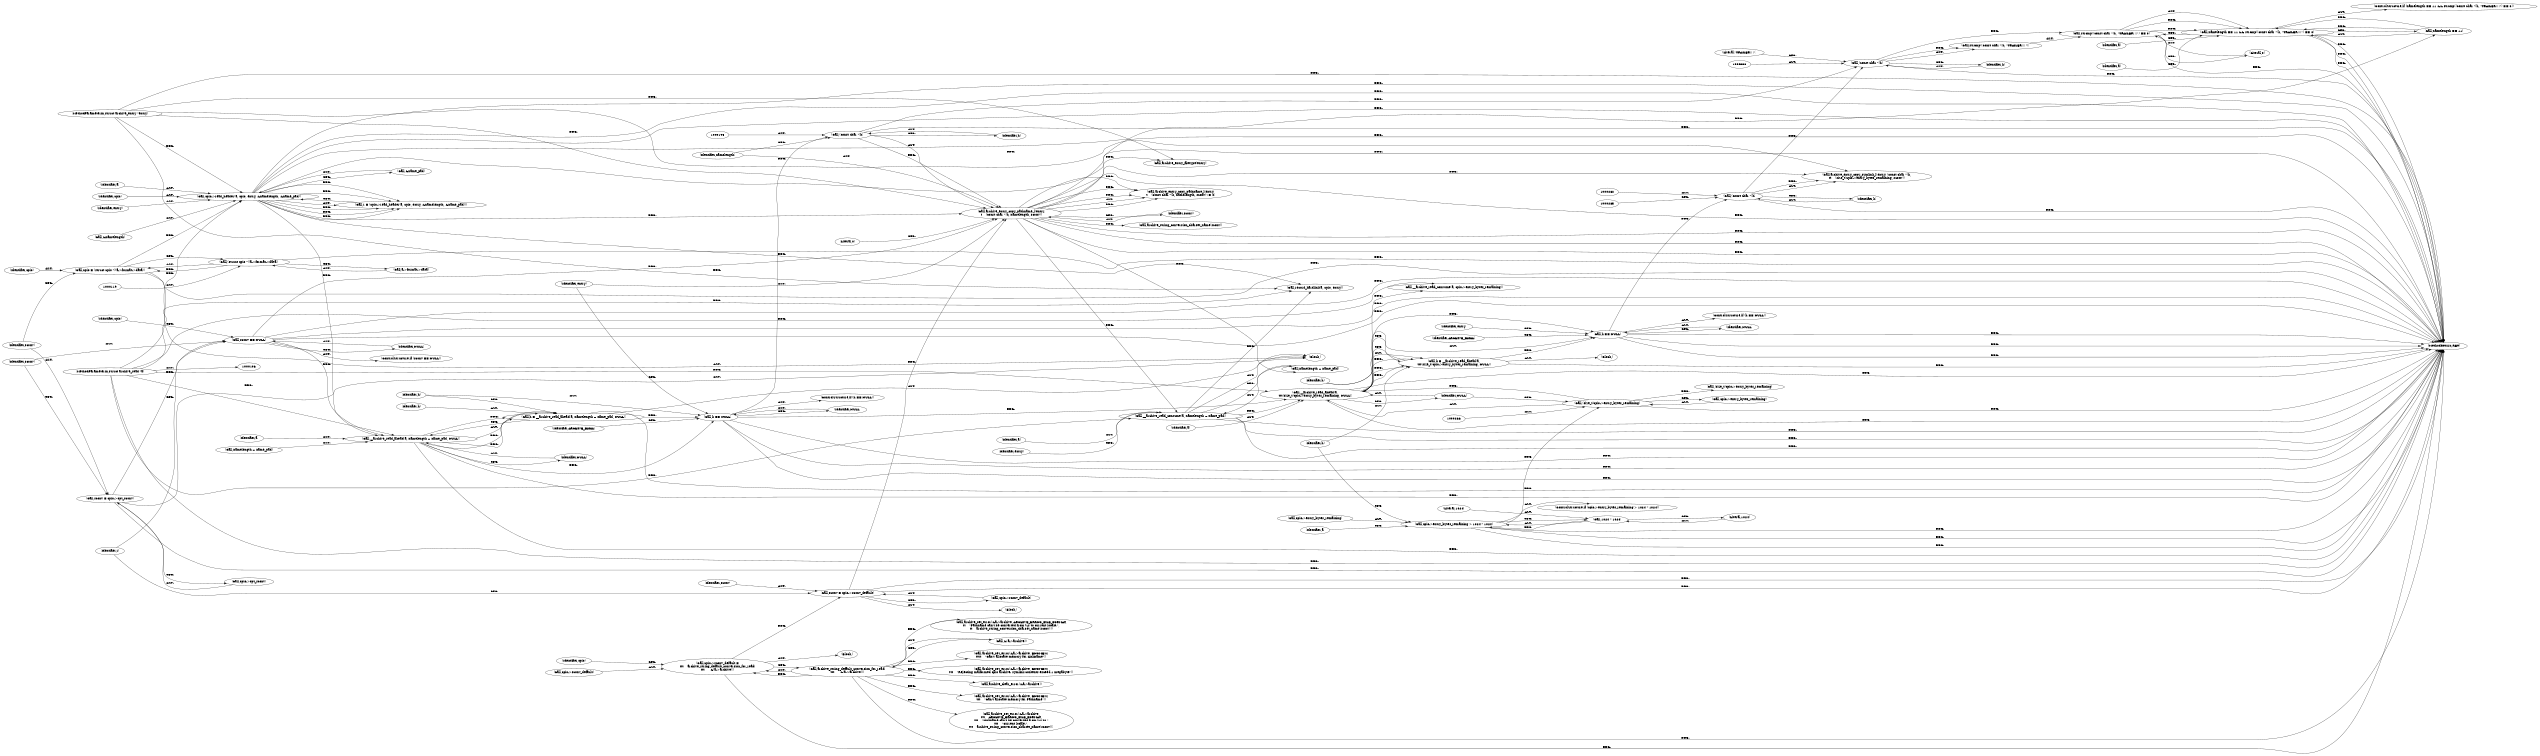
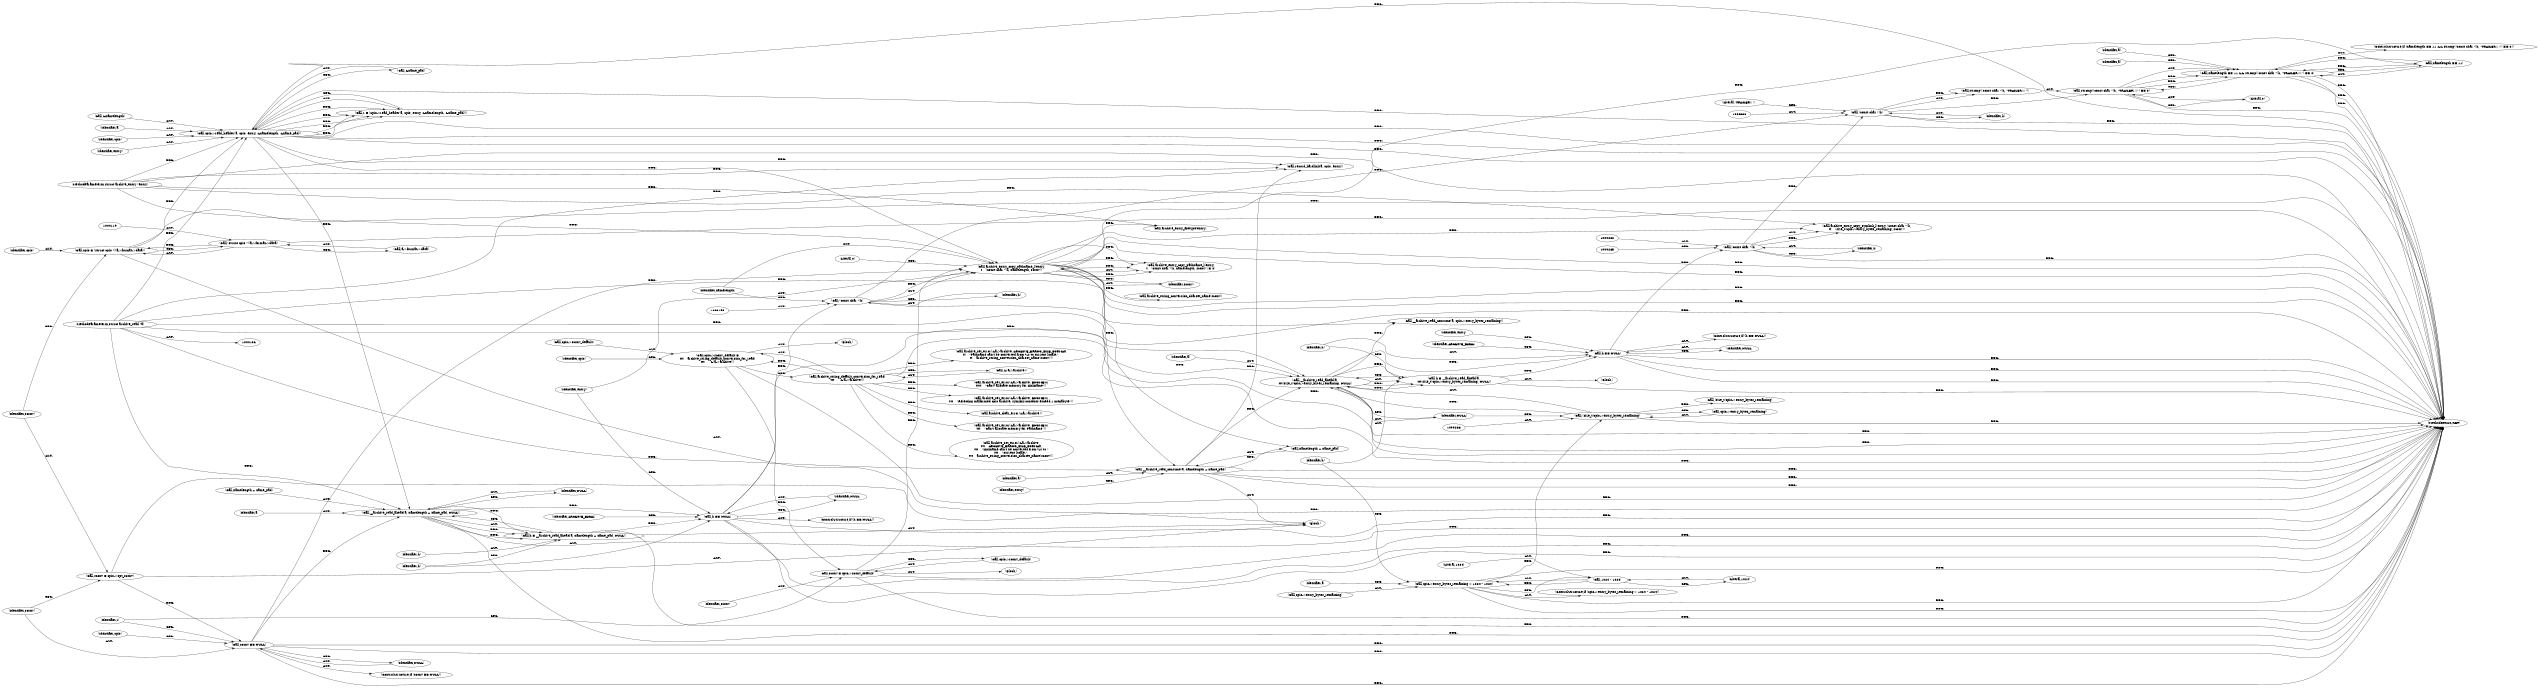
node "(Call,cpio->opt_sconv)": removed
